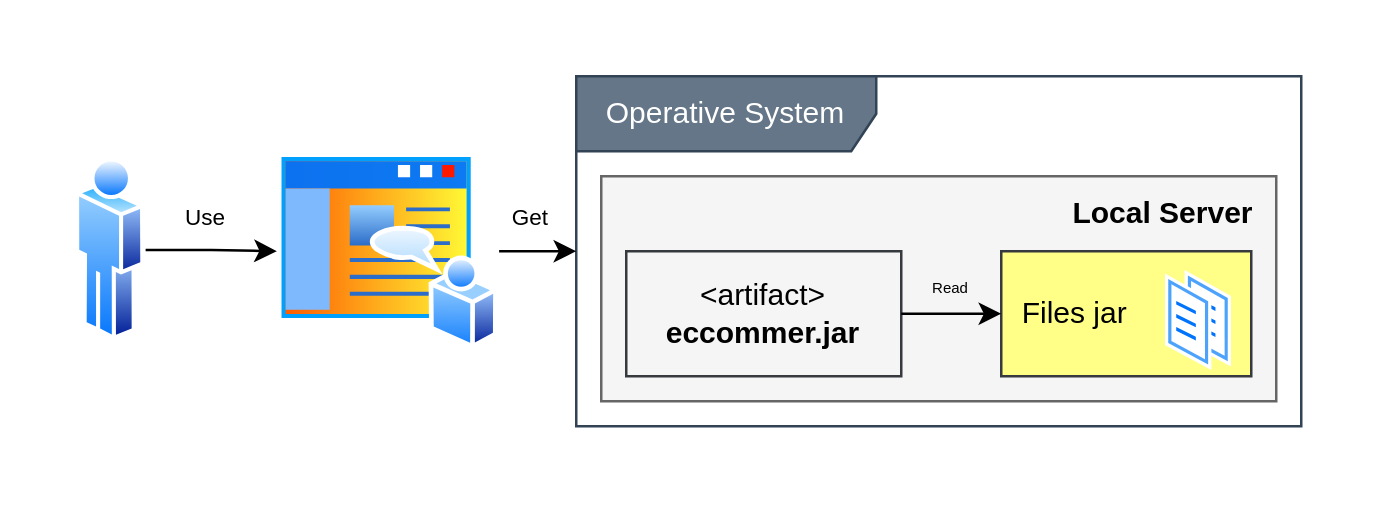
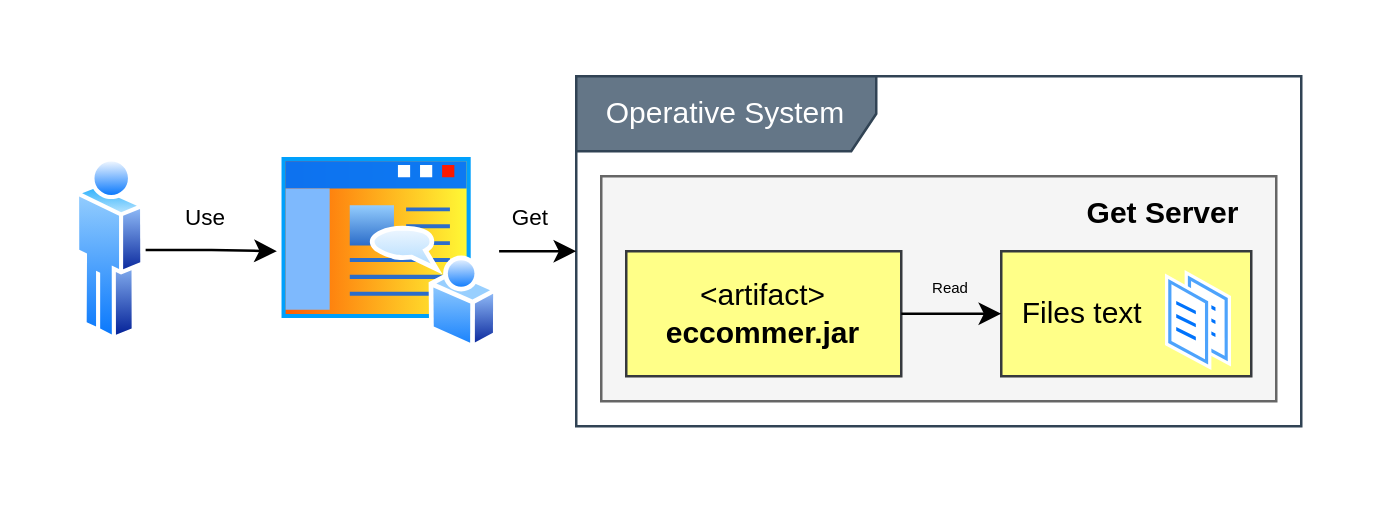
node "Local Server": label "Local Server" -> "Get Server"
node "<artifact> eccommer.jar": fillcolor #f5f5f5 -> #ffff88
node "Files jar": label "Files jar" -> "Files text"
